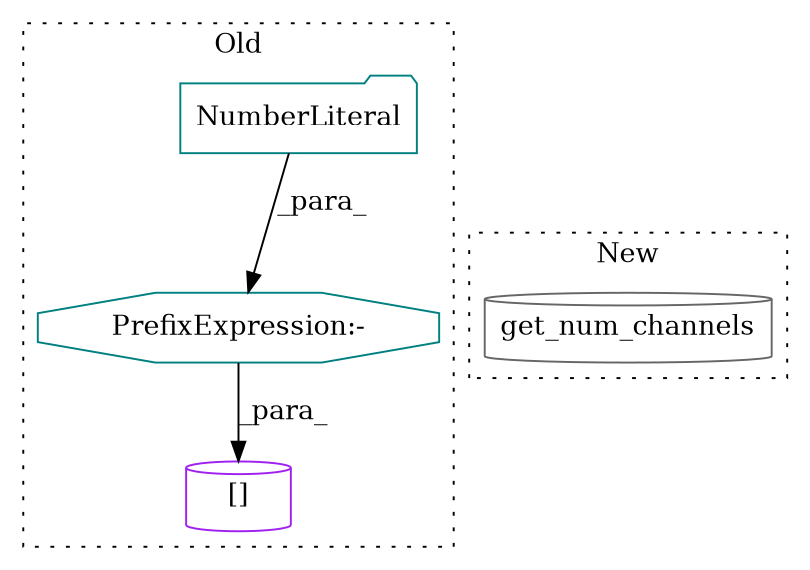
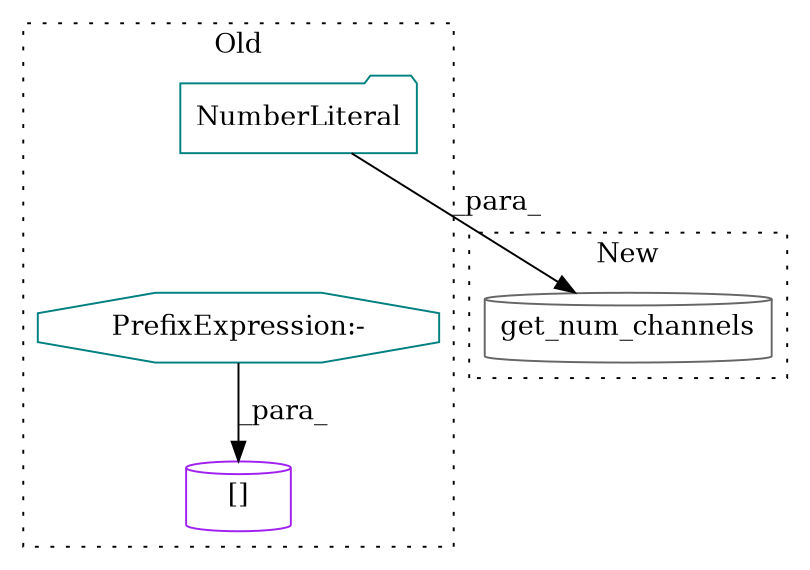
edge "NumberLiteral" -> "PrefixExpression:-": now "NumberLiteral" -> "get_num_channels"
